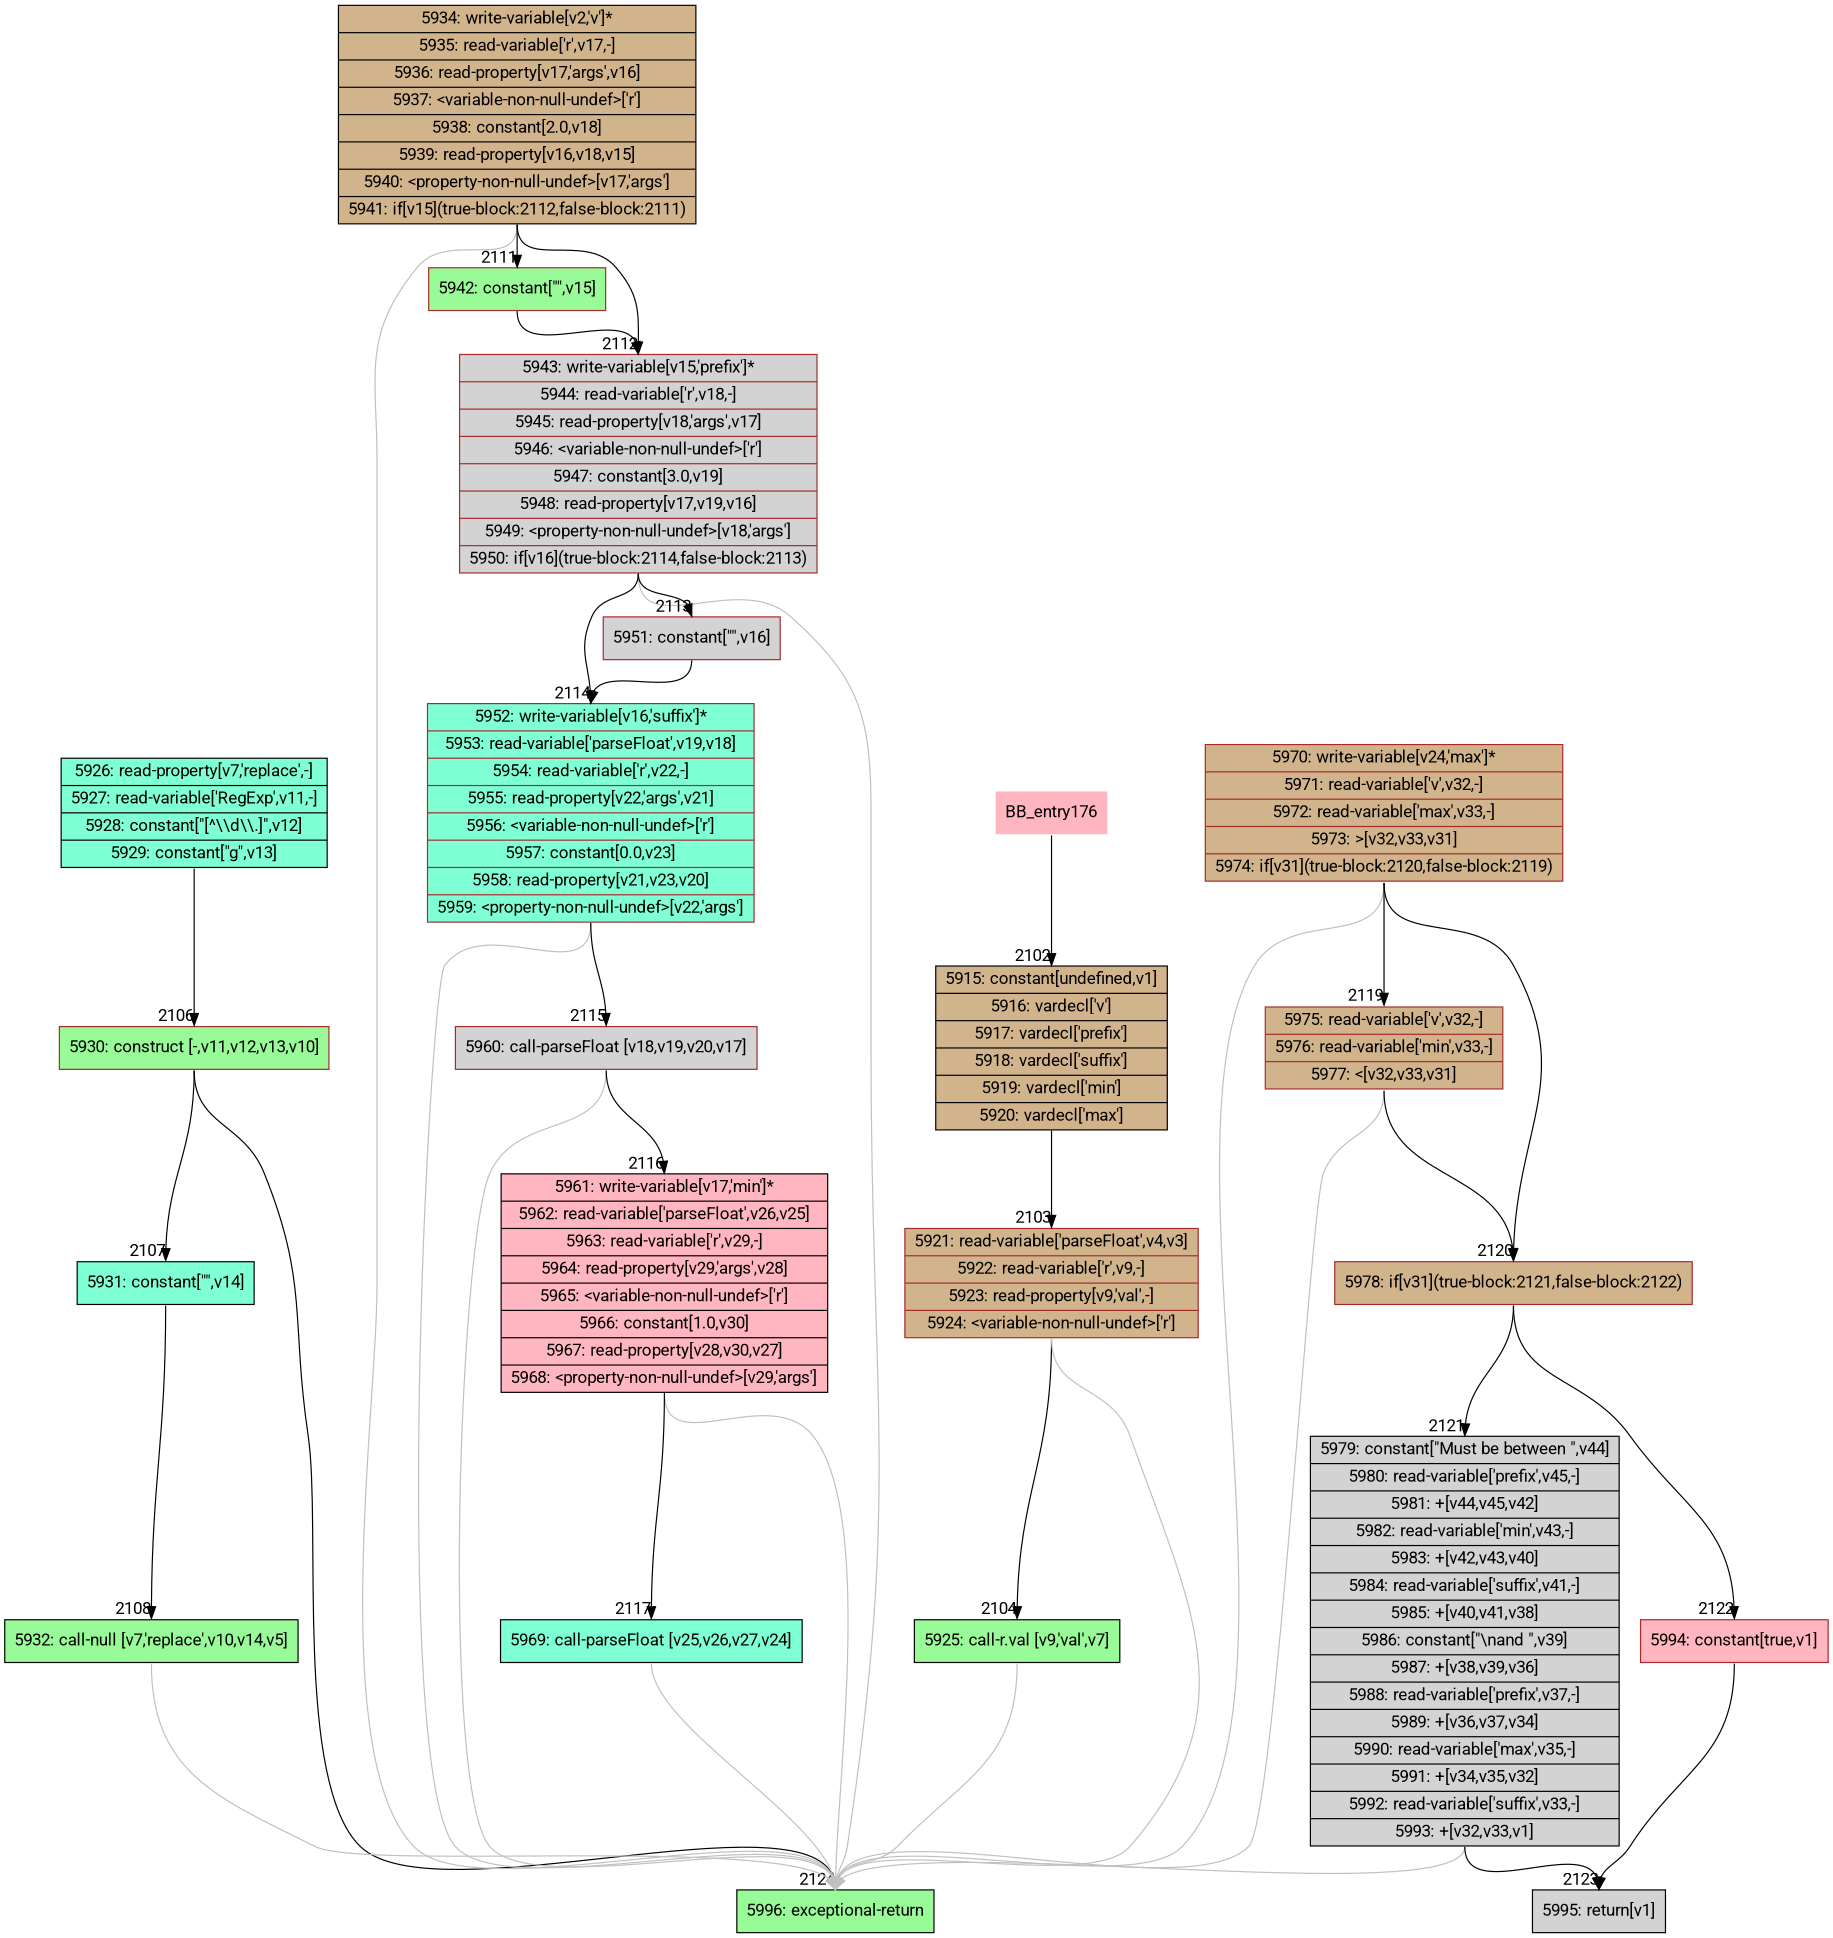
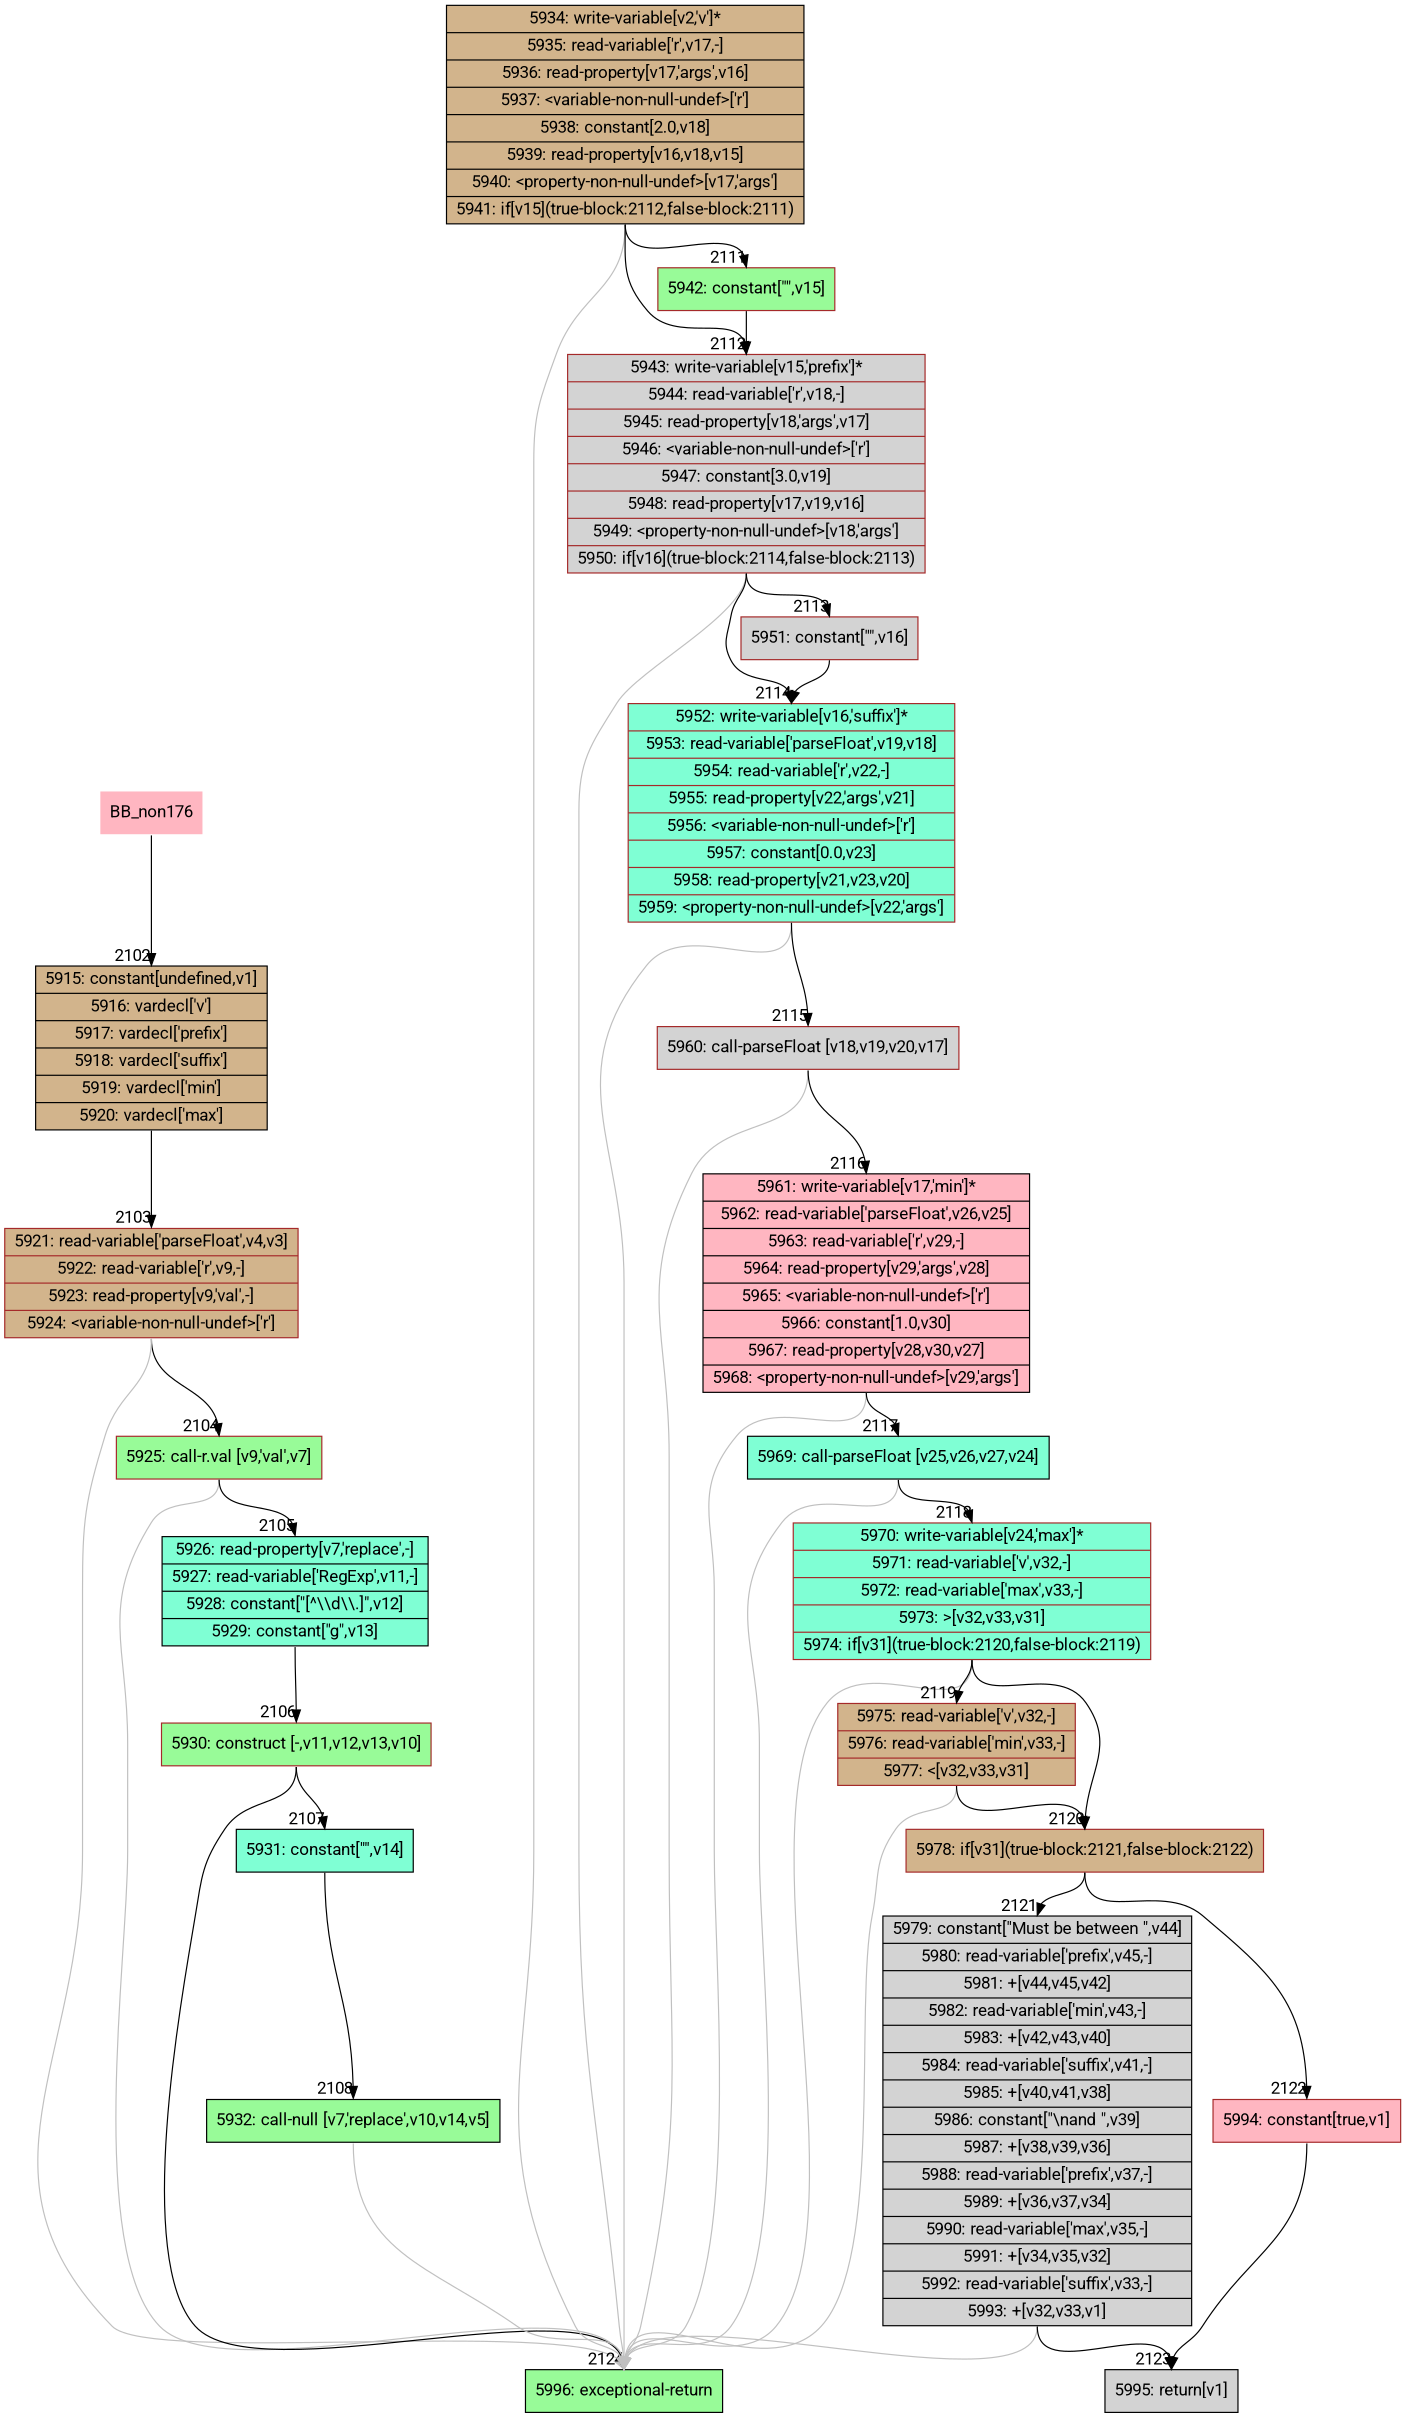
node "BB_entry176": label "BB_entry176" -> "BB_non176"
node "5970: write-variable[v24,'max']*": fillcolor tan -> aquamarine
edge "5969: call-parseFloat [v25,v26,v27,v24]" -> "5970: write-variable[v24,'max']*": added
edge "5925: call-r.val [v9,'val',v7]" -> "5926: read-property[v7,'replace',-]": added
node "5925: call-r.val [v9,'val',v7]": color black -> brown
